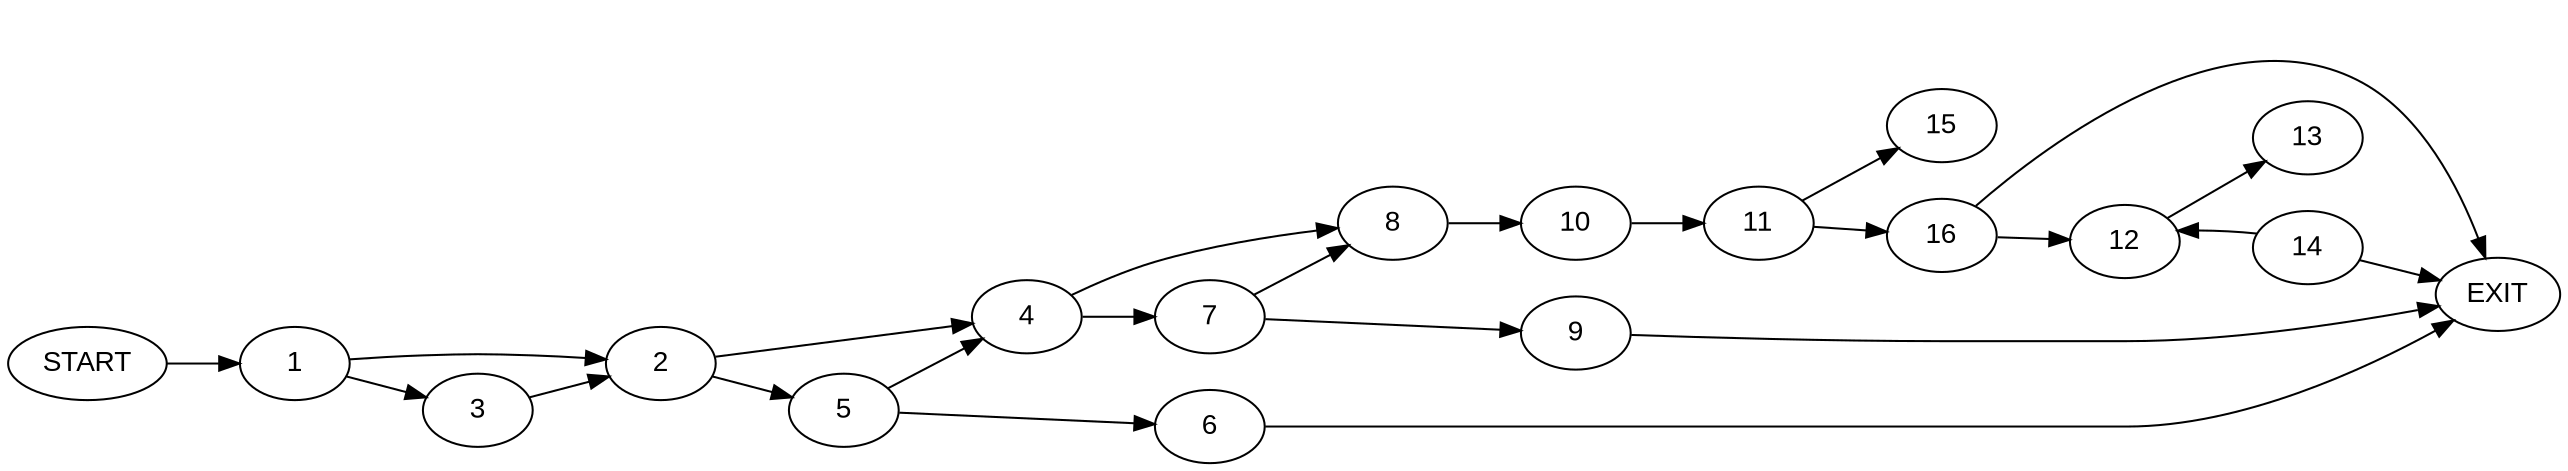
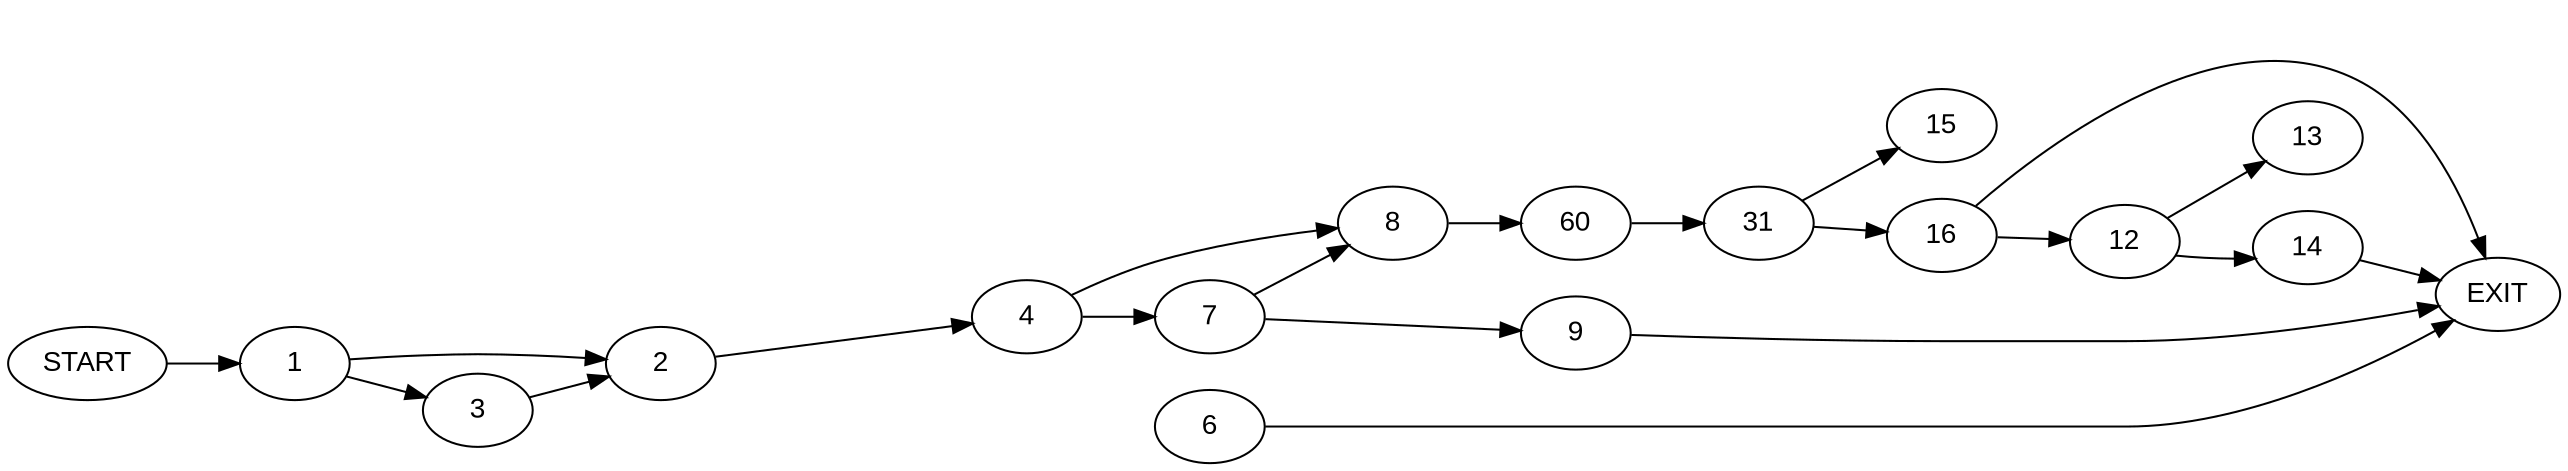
node "10": label "10" -> "60"
node "11": label "11" -> "31"
edge "14" -> "12": reversed
node "5": removed
